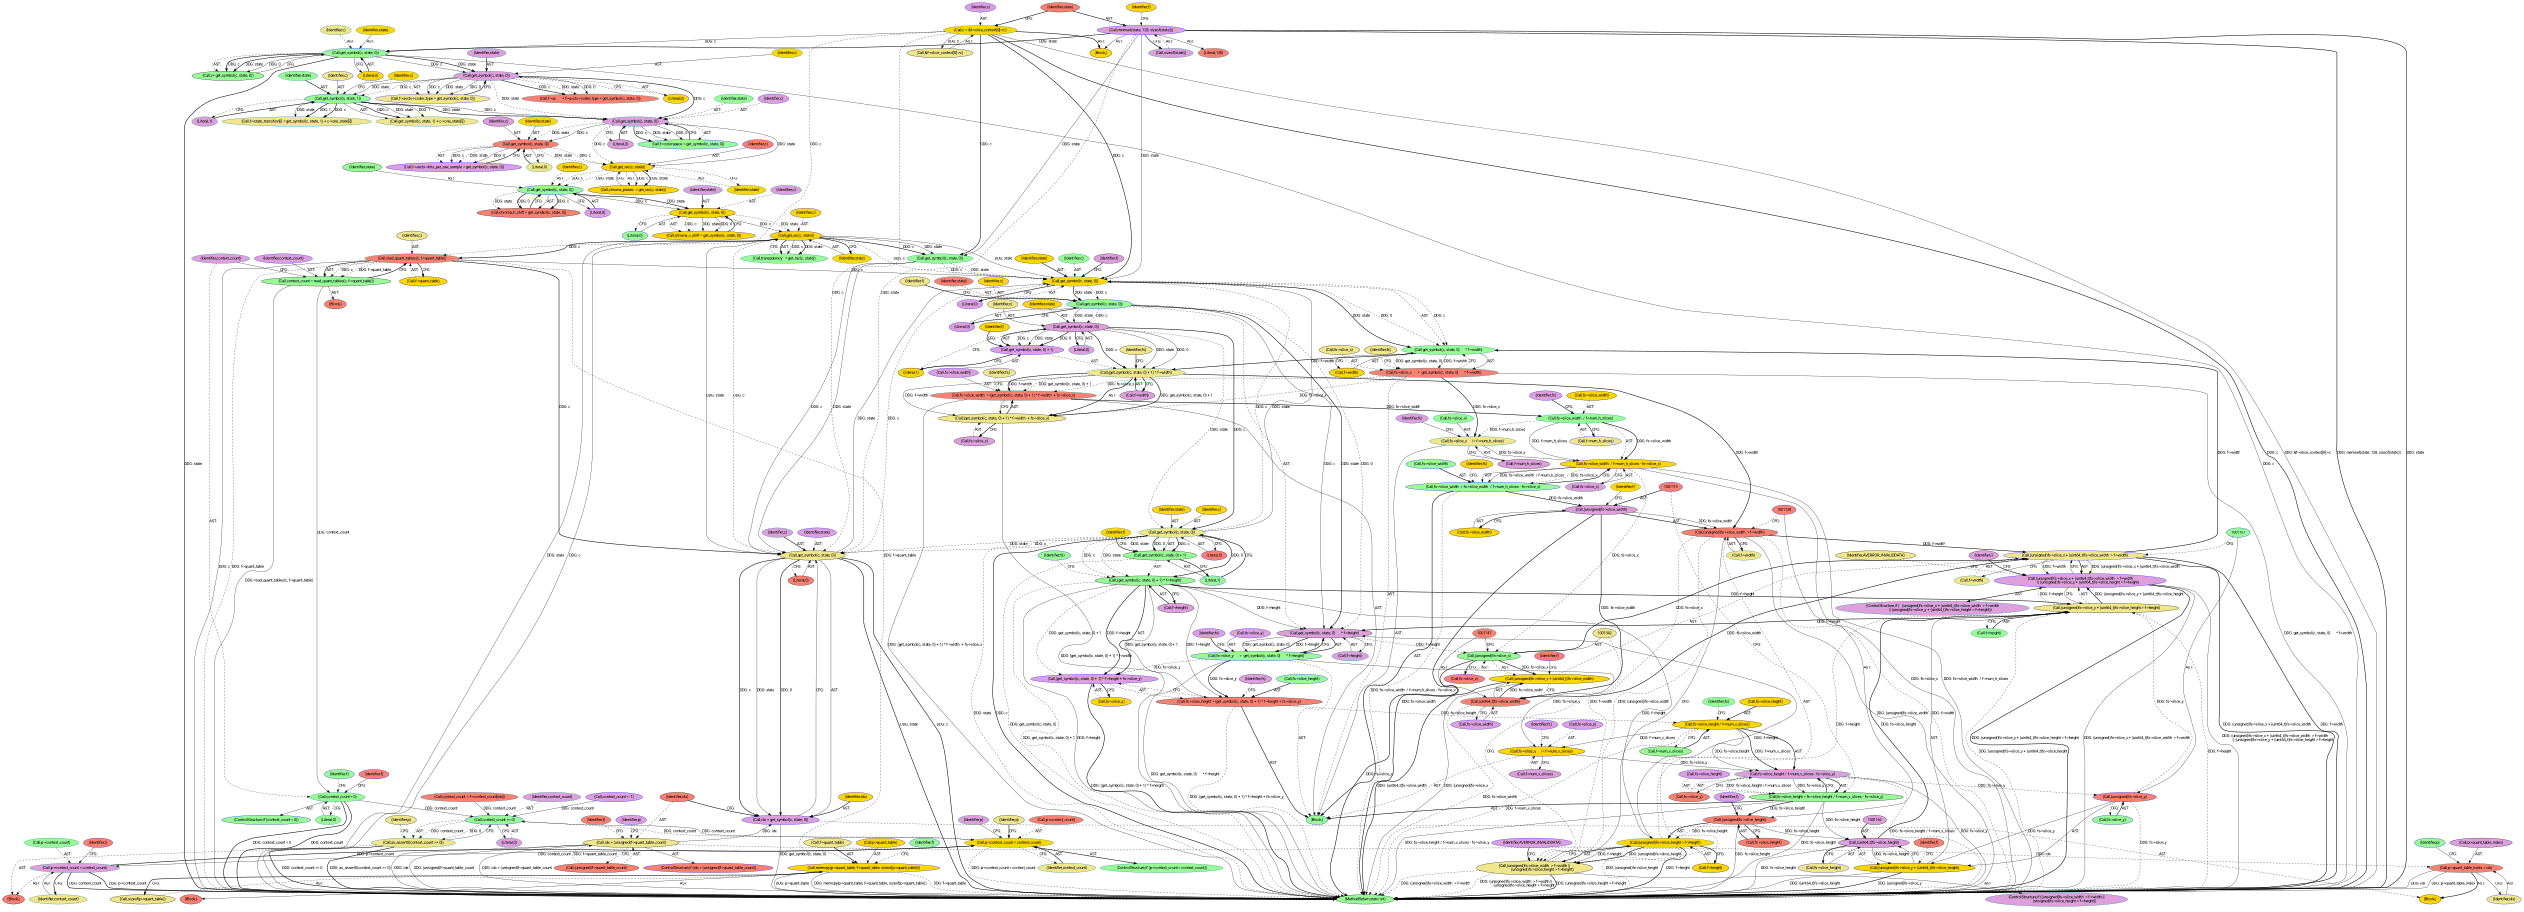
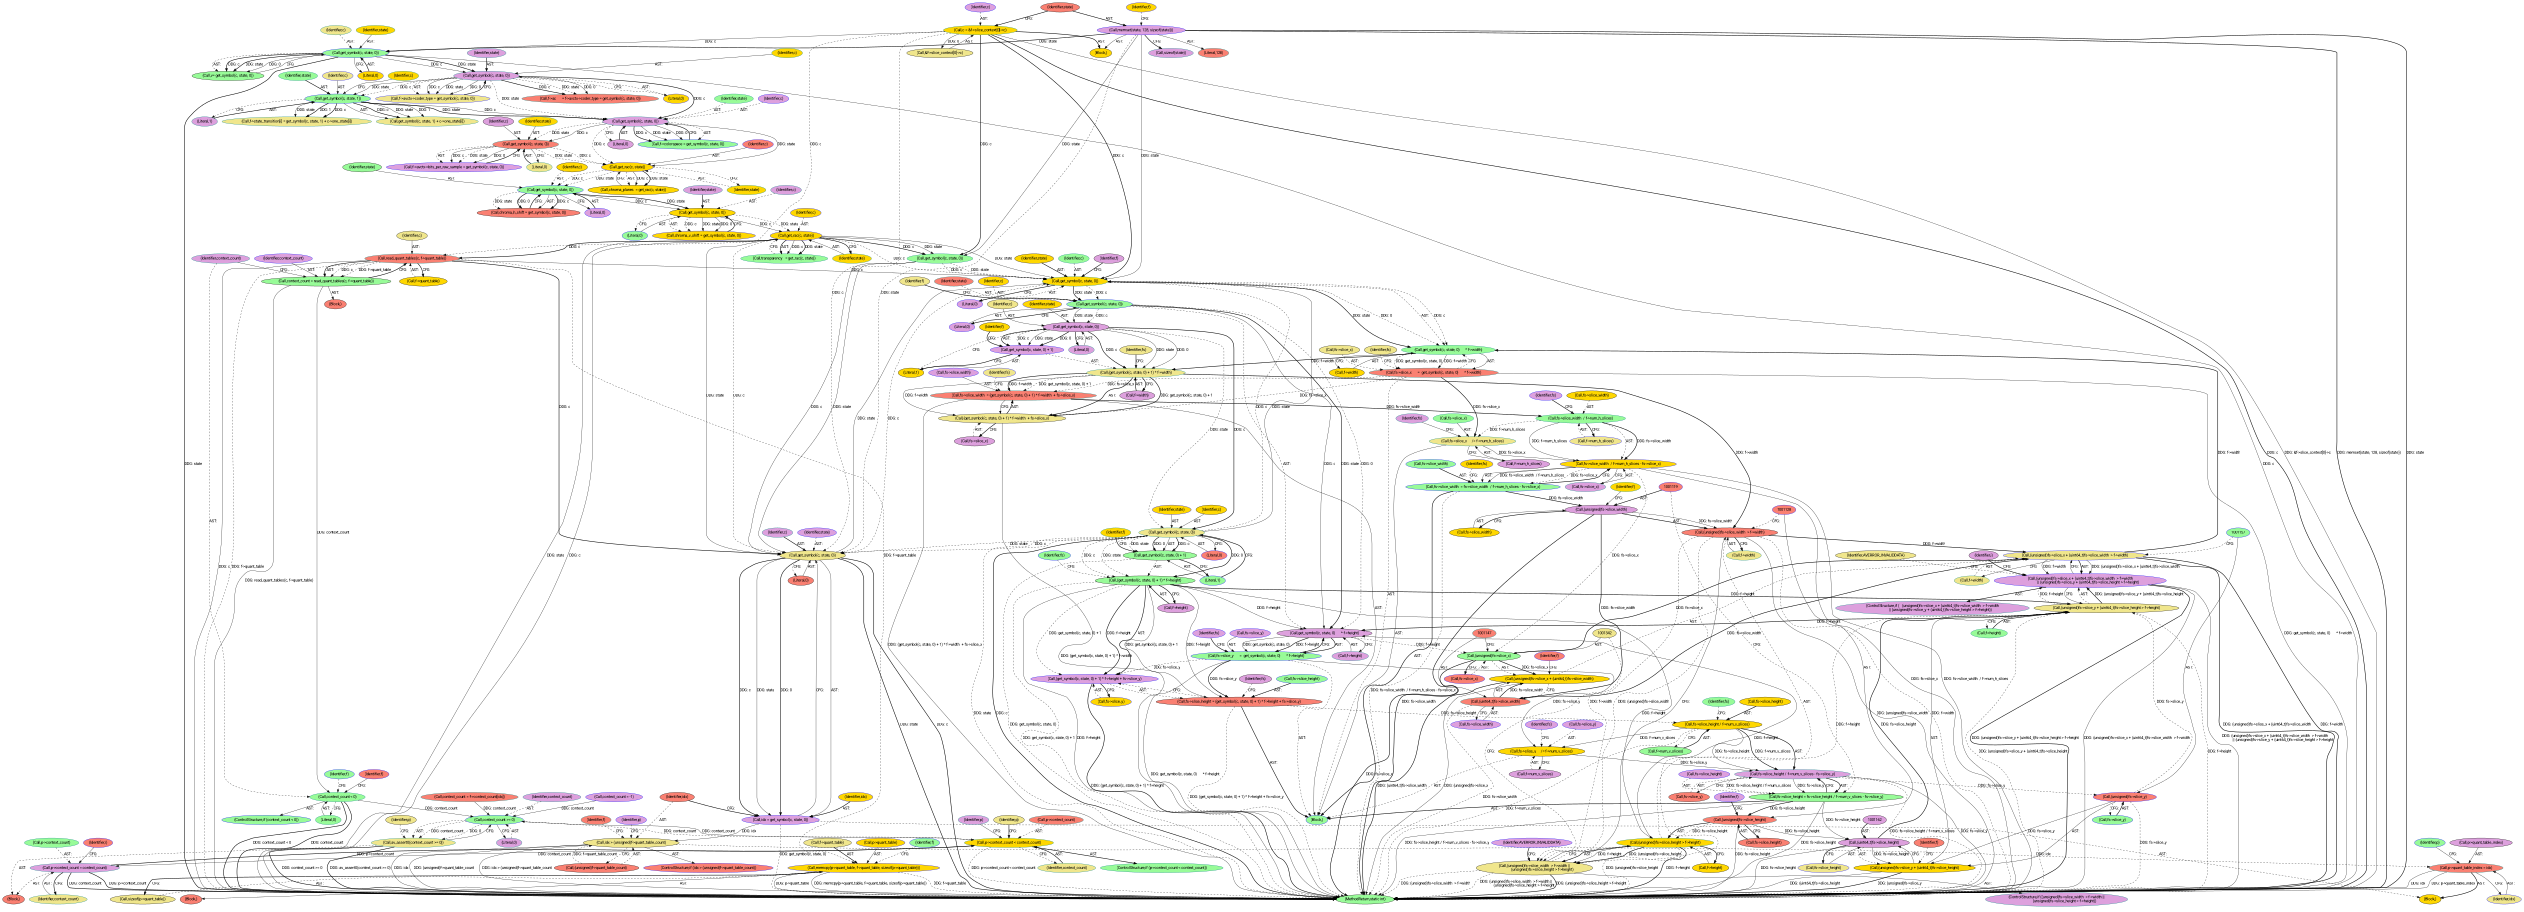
edge "(Call,sizeof(state))" -> "(Call,memset(state, 128, sizeof(state)))": removed, label "AST:"
edge "(Call,idx > (unsigned)f->quant_table_count)" -> "(Call,idx = get_symbol(c, state, 0))": reversed
edge "(Call,idx = get_symbol(c, state, 0))" -> "(MethodReturn,static int)": style solid -> dashed
